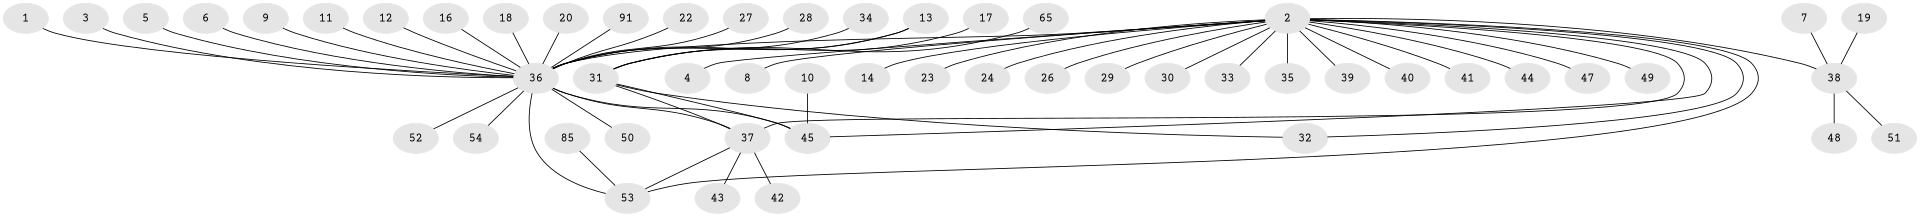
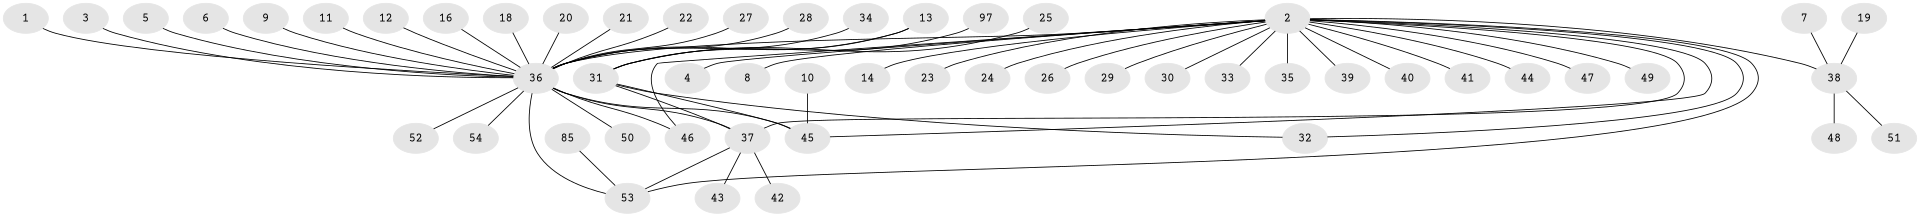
node "91": label "91" -> "21"
node "17": label "17" -> "97"
node "65": label "65" -> "25"
node "46": added
